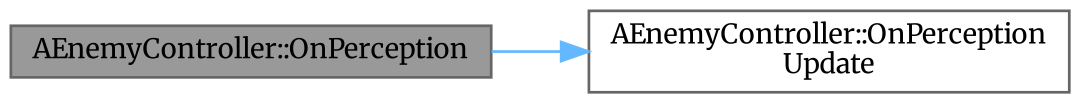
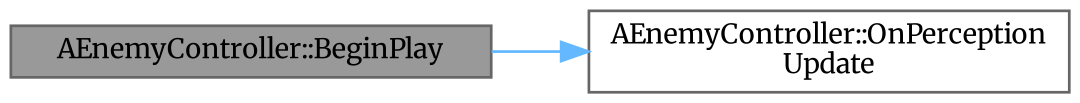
node "AEnemyController::OnPerception": label "AEnemyController::OnPerception" -> "AEnemyController::BeginPlay"
